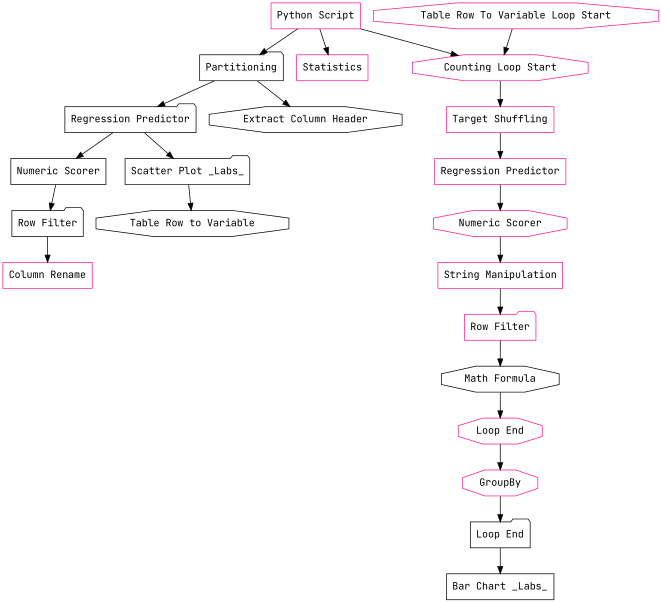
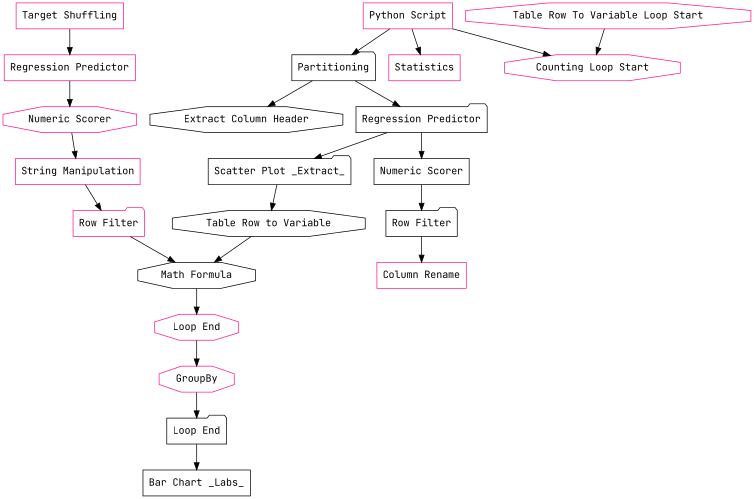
edge "Counting Loop Start" -> "Target Shuffling": removed
node "Scatter Plot _Labs_": label "Scatter Plot _Labs_" -> "Scatter Plot _Extract_"
edge "Table Row to Variable" -> "Math Formula": added
